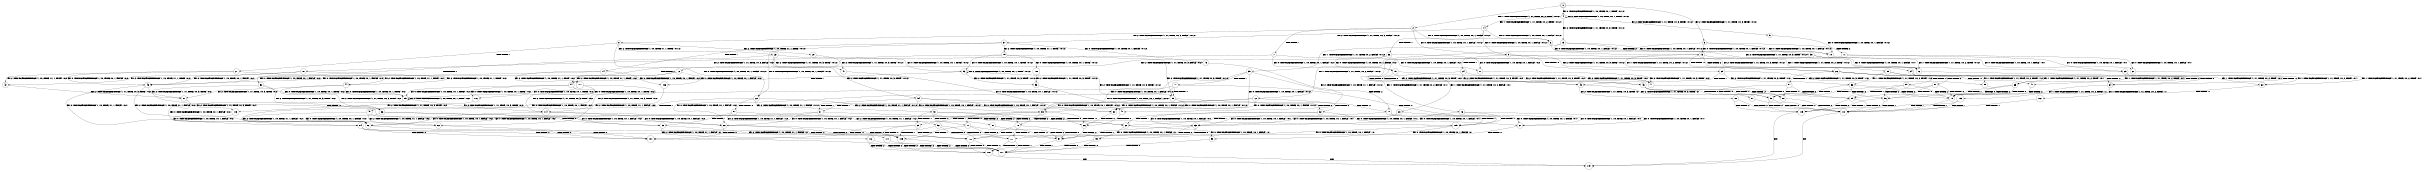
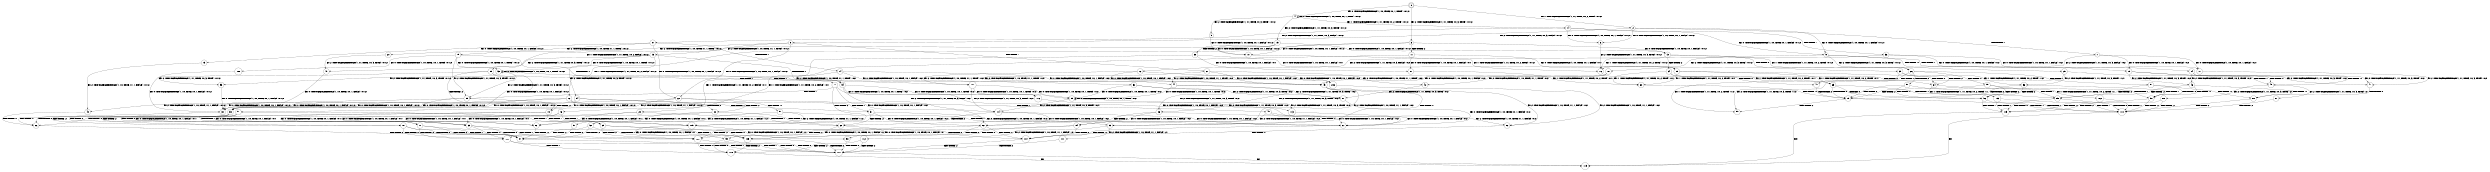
edge "55" -> "79": reversed
